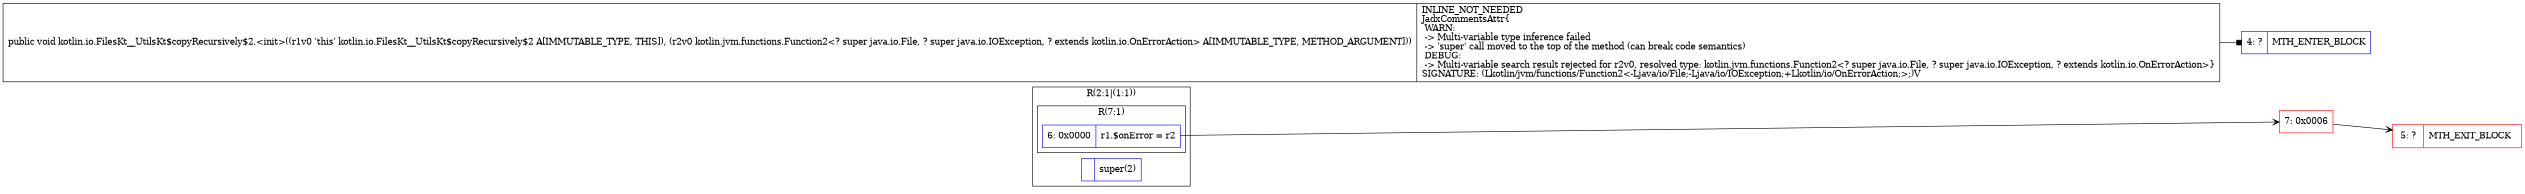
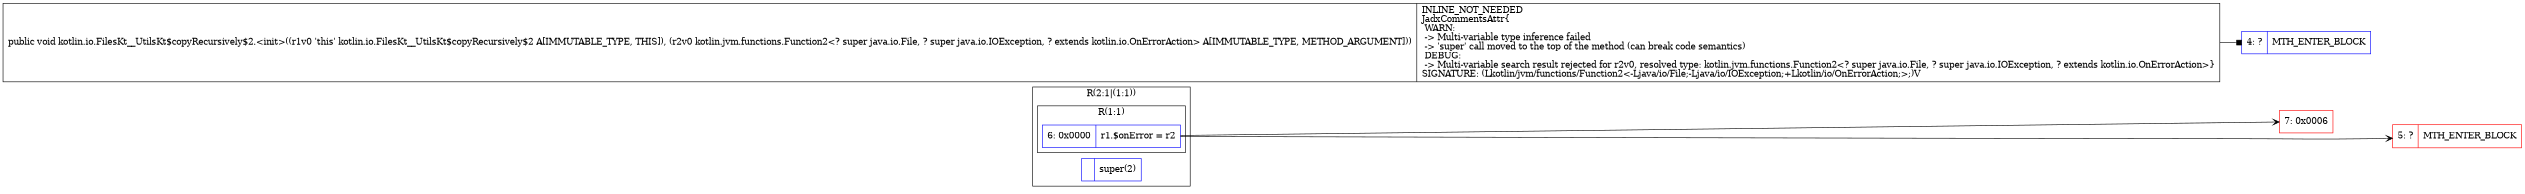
cluster "R(7:1)": label "R(7:1)" -> "R(1:1)"
edge "7: 0x0006" -> "5: ?": now "6: 0x0000" -> "5: ?"
node "5: ?": text "MTH_EXIT_BLOCK" -> "MTH_ENTER_BLOCK"
